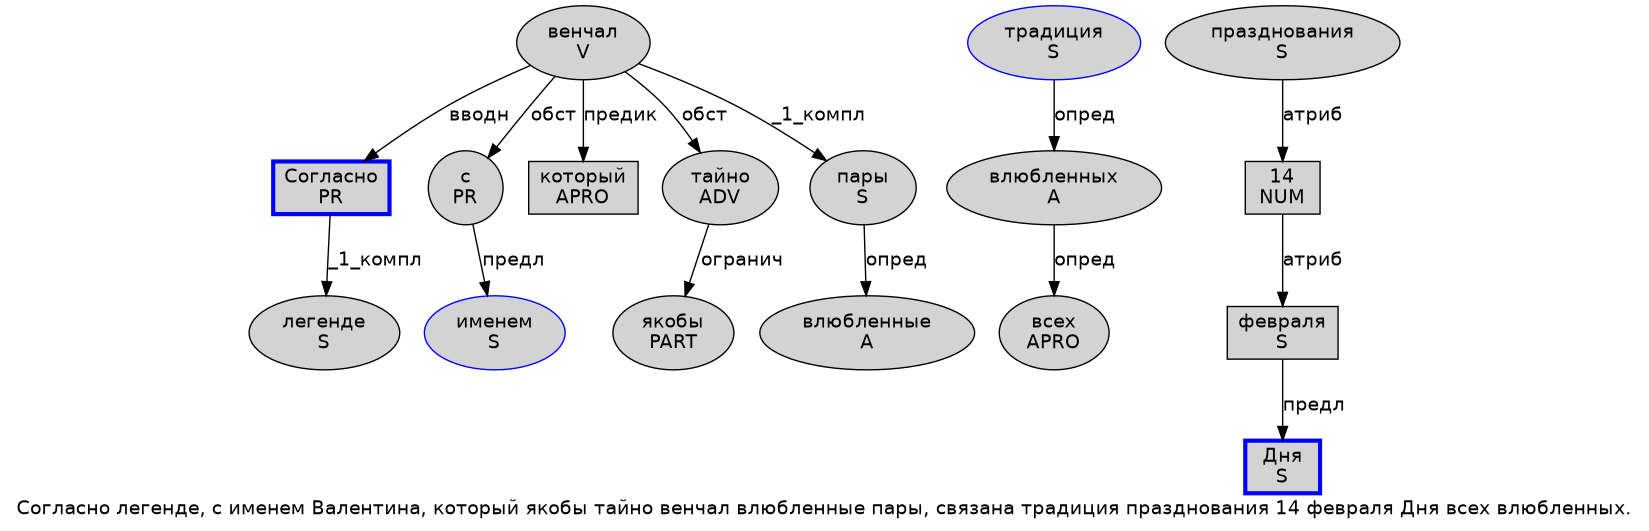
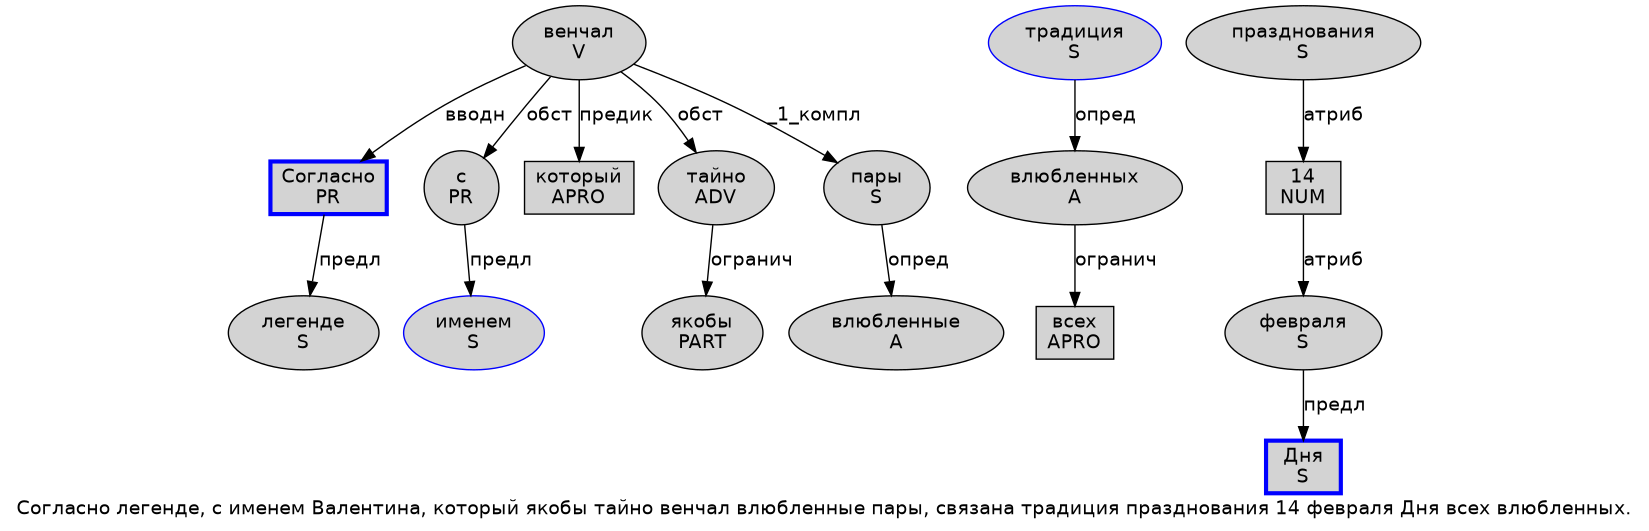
edge "Согласно PR" -> "легенде S": label "_1_компл" -> "предл"
edge "влюбленных A" -> "всех APRO": label "опред" -> "огранич"
node "всех APRO": shape ellipse -> box
node "февраля S": shape box -> ellipse
